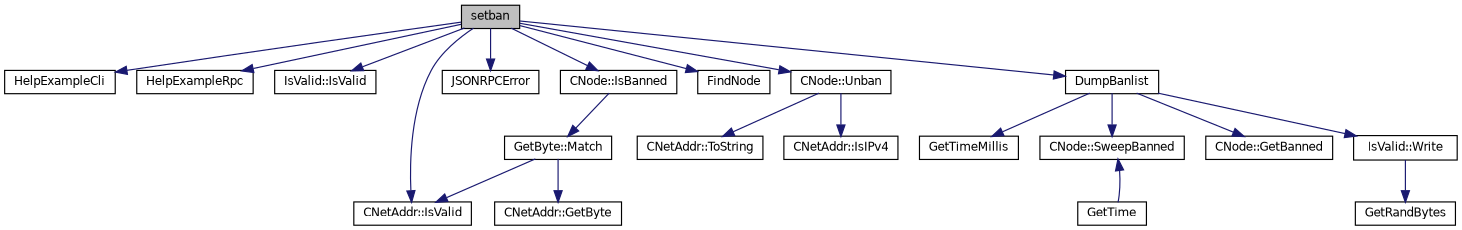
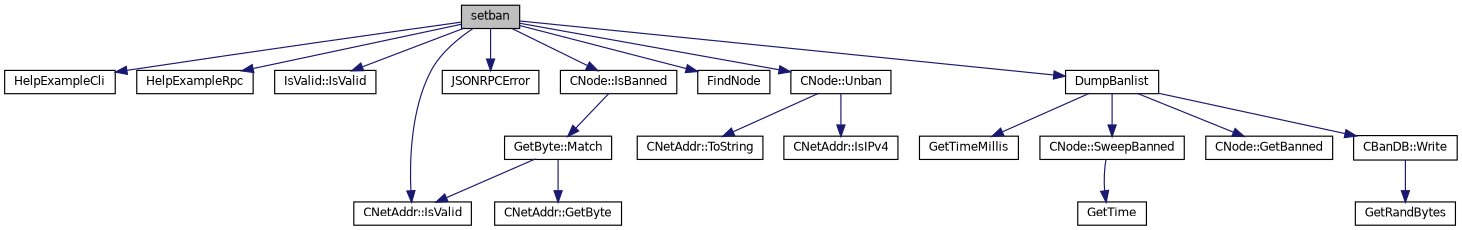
node "IsValid::Write": label "IsValid::Write" -> "CBanDB::Write"
edge "GetTime" -> "CNode::SweepBanned": reversed
